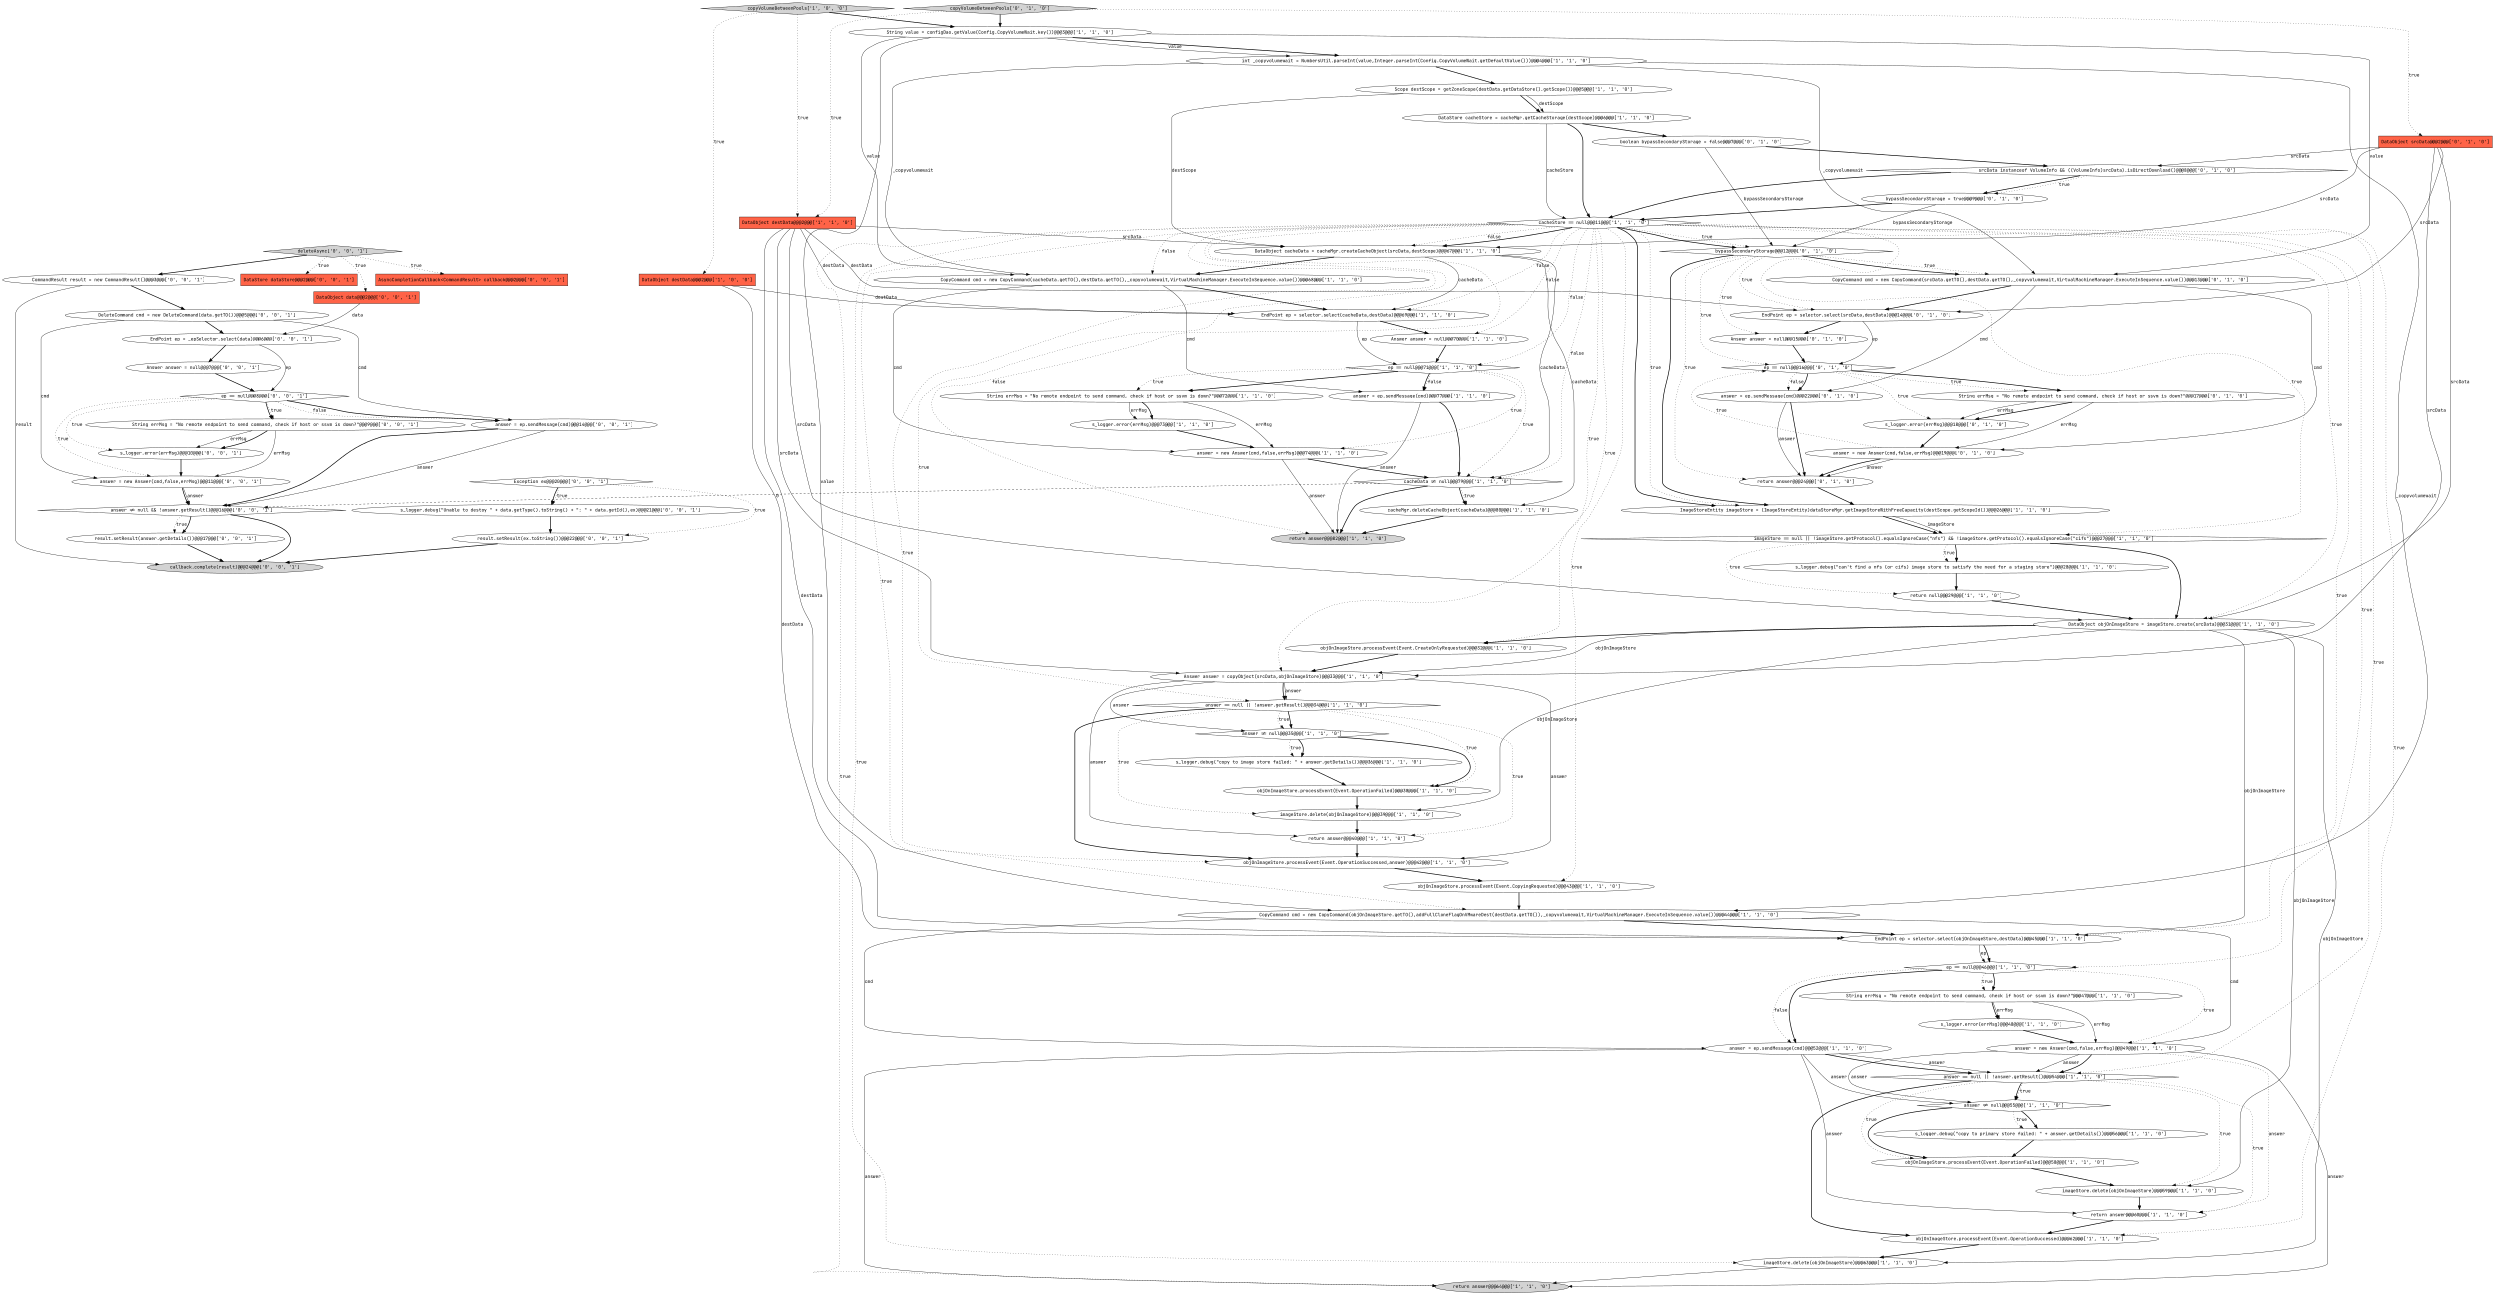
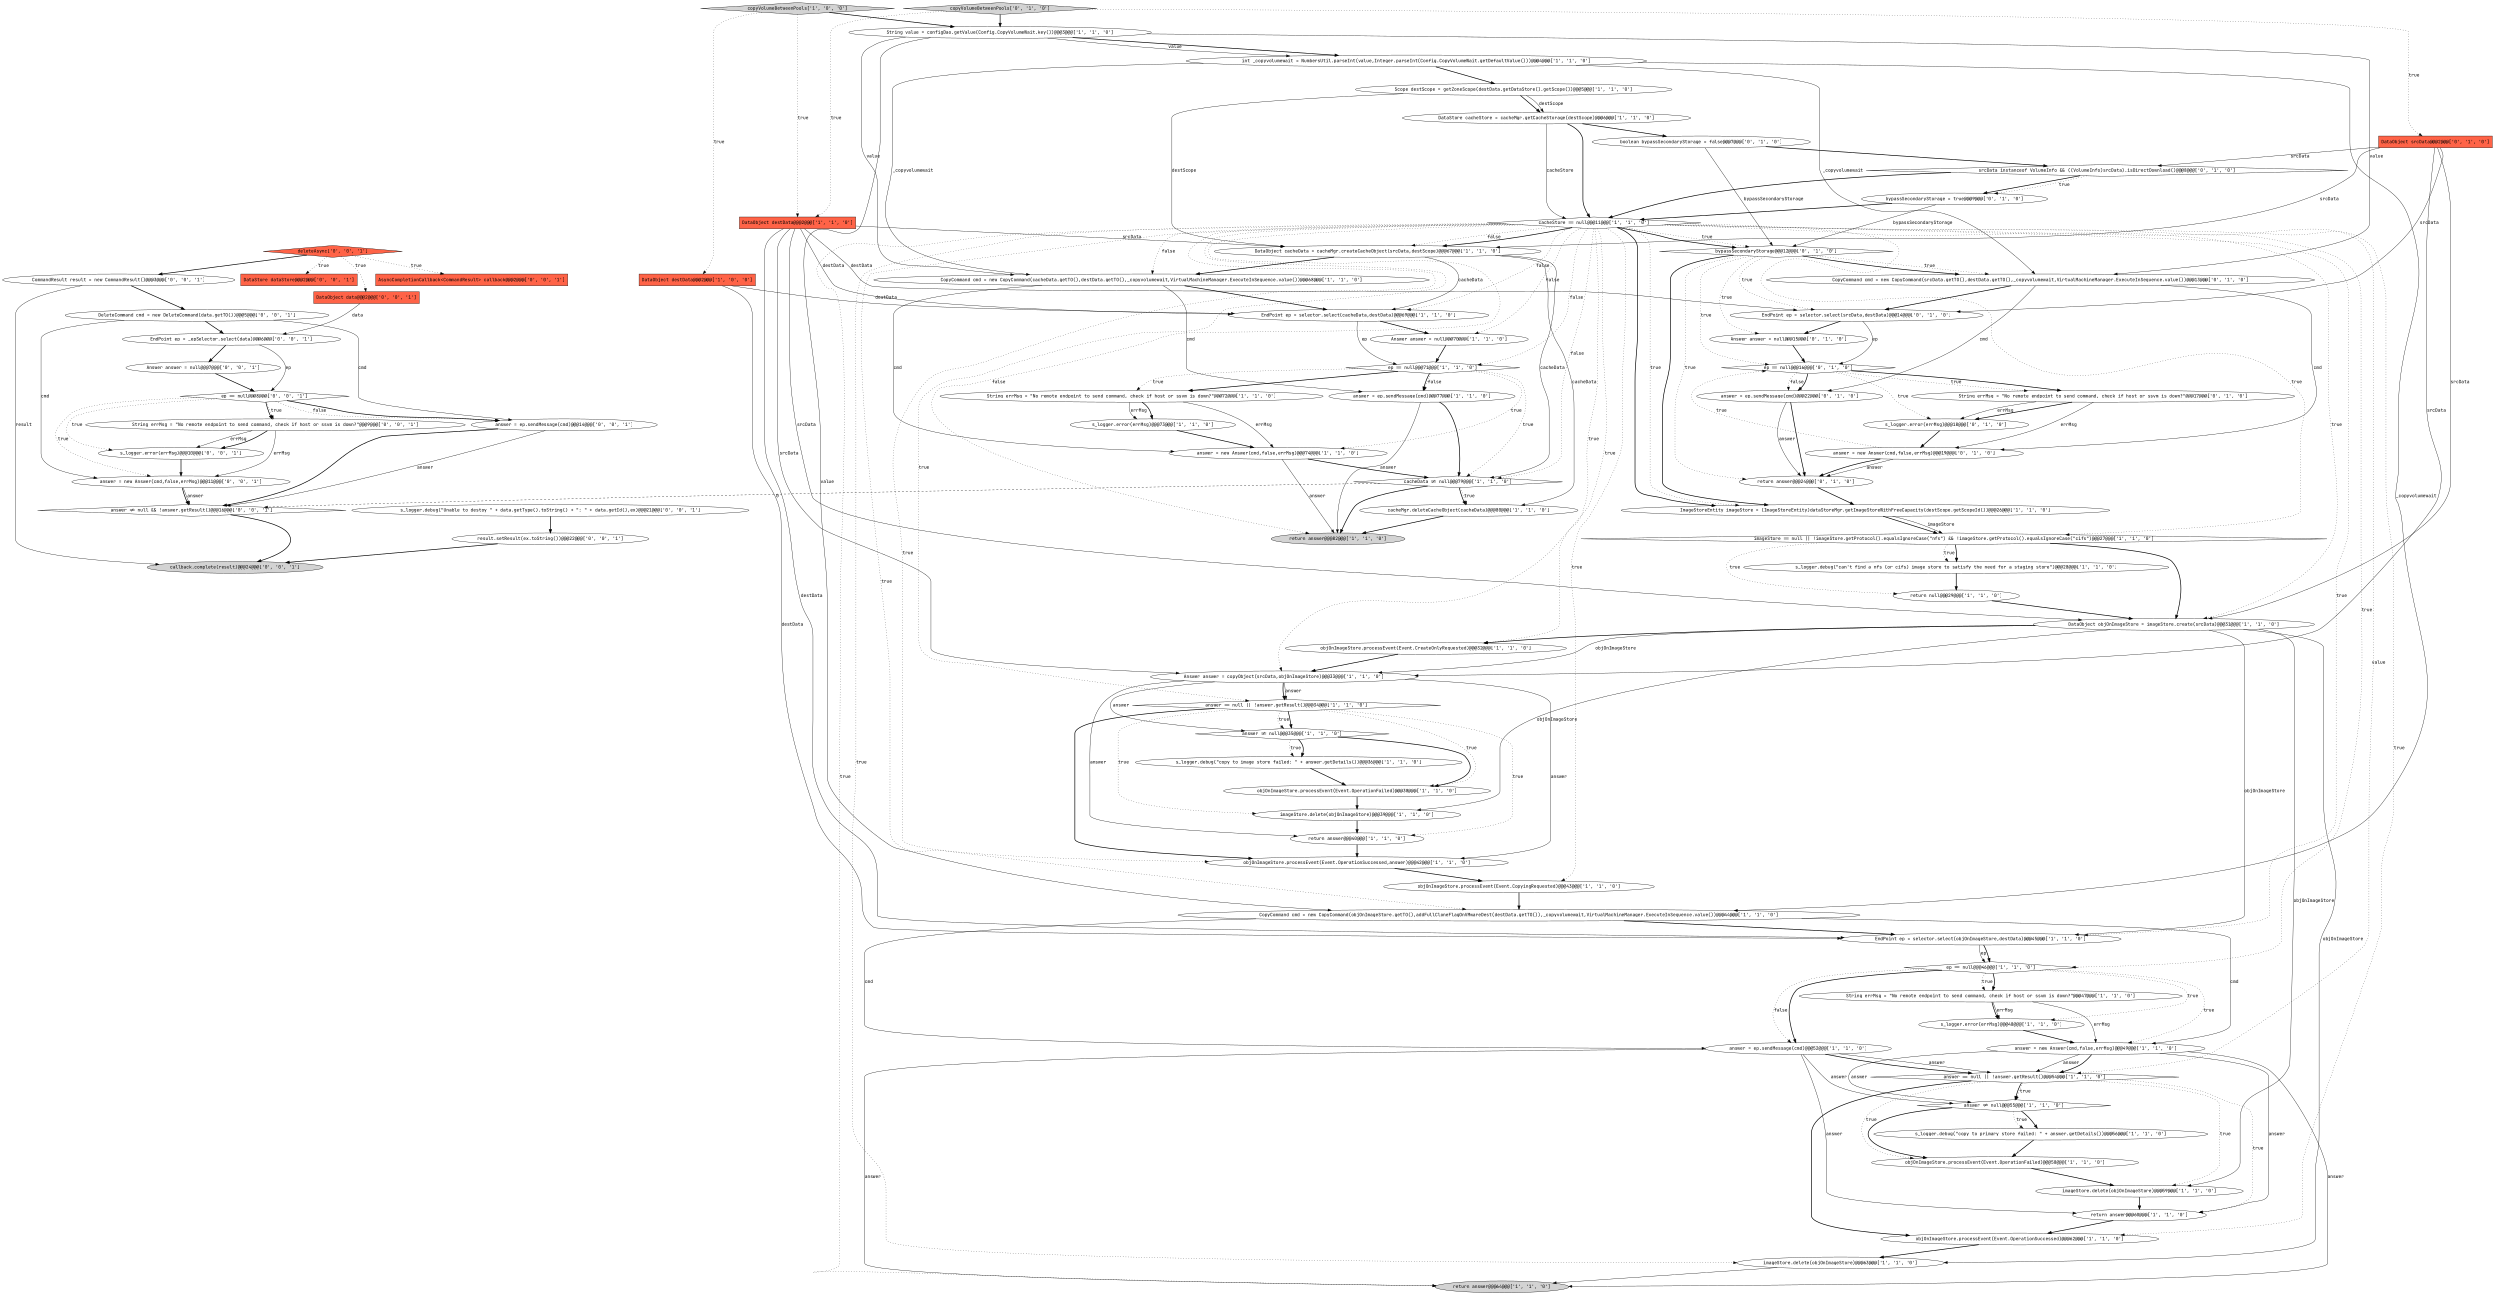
node "deleteAsync['0', '0', '1']": fillcolor lightgray -> tomato
node "Exception ex@@@20@@@['0', '0', '1']": removed
node "result.setResult(answer.getDetails())@@@17@@@['0', '0', '1']": removed
edge "cacheStore == null@@@11@@@['1', '1', '0']" -> "answer == null || !answer.getResult()@@@54@@@['1', '1', '0']": label "true" -> "value"
edge "ep == null@@@46@@@['1', '1', '0']" -> "s_logger.error(errMsg)@@@48@@@['1', '1', '0']": added, label "true"
edge "answer = new Answer(cmd,false,errMsg)@@@49@@@['1', '1', '0']" -> "return answer@@@60@@@['1', '1', '0']": style dotted -> solid
